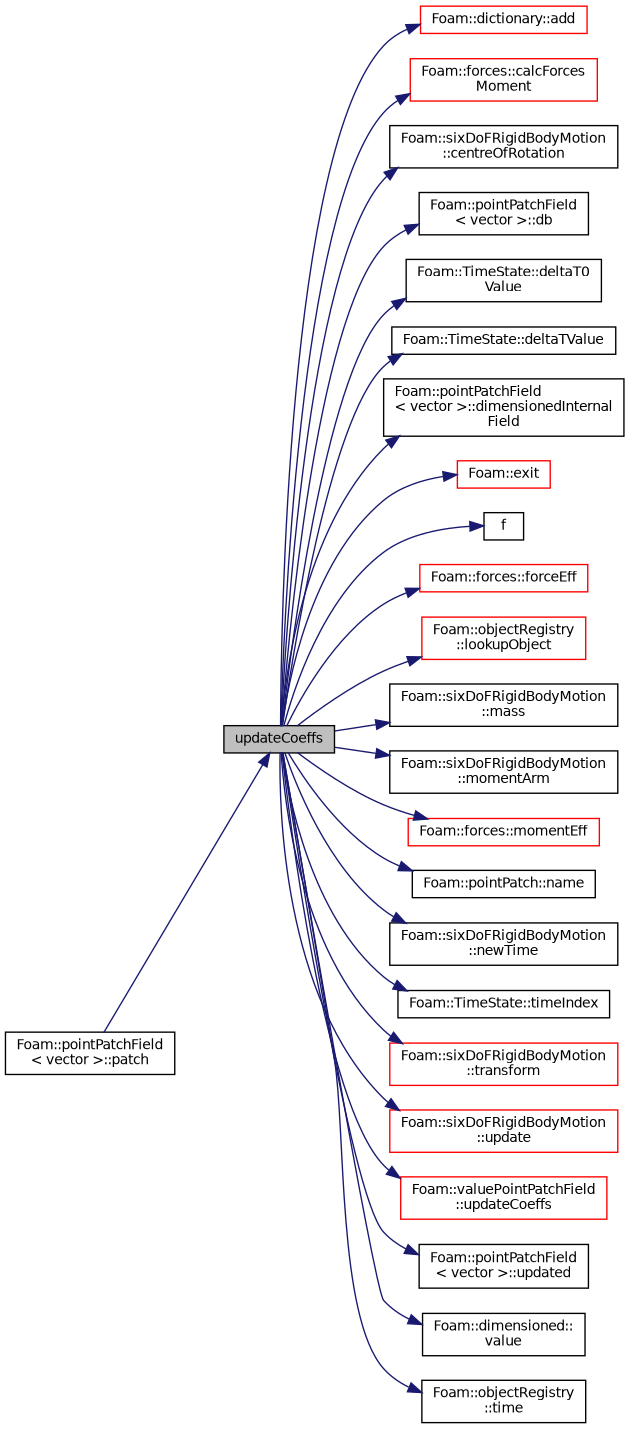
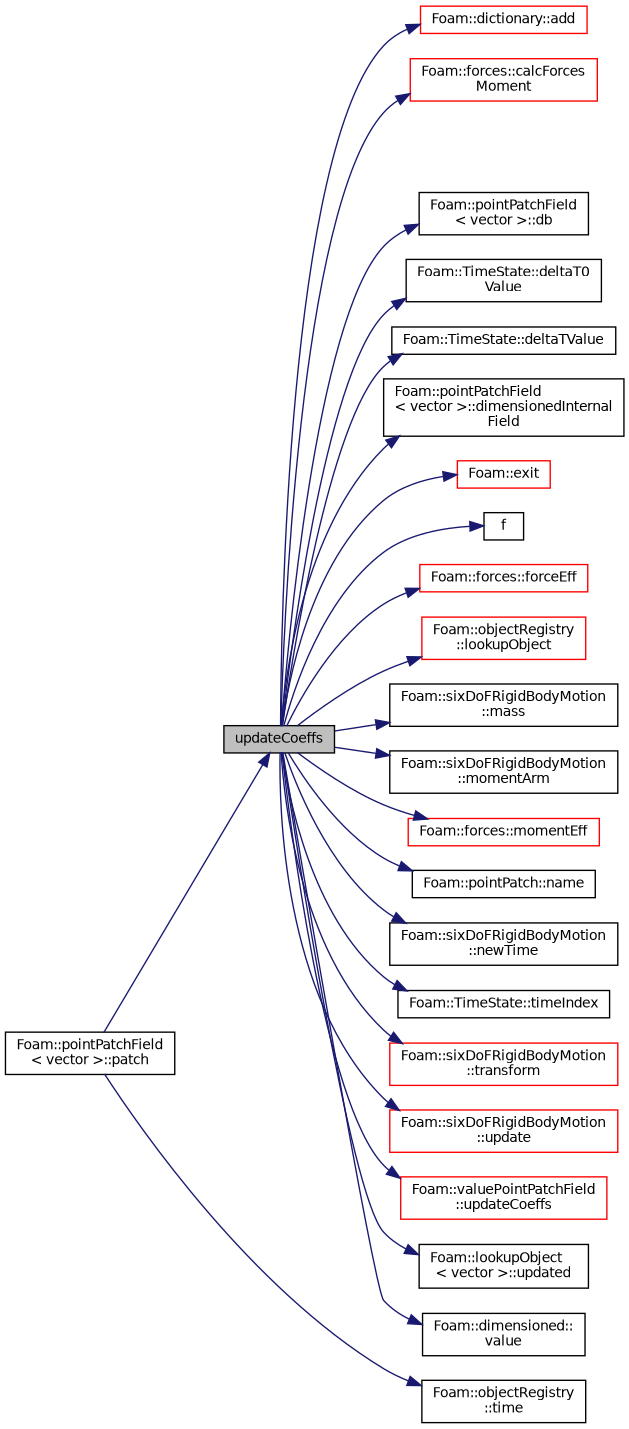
node "Foam::sixDoFRigidBodyMotion ::centreOfRotation": removed
edge "updateCoeffs" -> "Foam::objectRegistry ::time": now "Foam::pointPatchField < vector >::patch" -> "Foam::objectRegistry ::time"
node "Foam::pointPatchField < vector >::updated": label "Foam::pointPatchField < vector >::updated" -> "Foam::lookupObject < vector >::updated"
